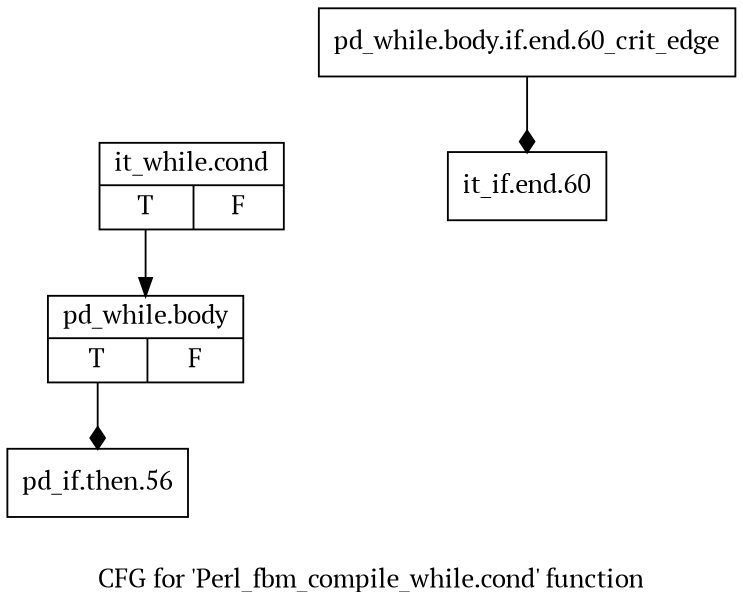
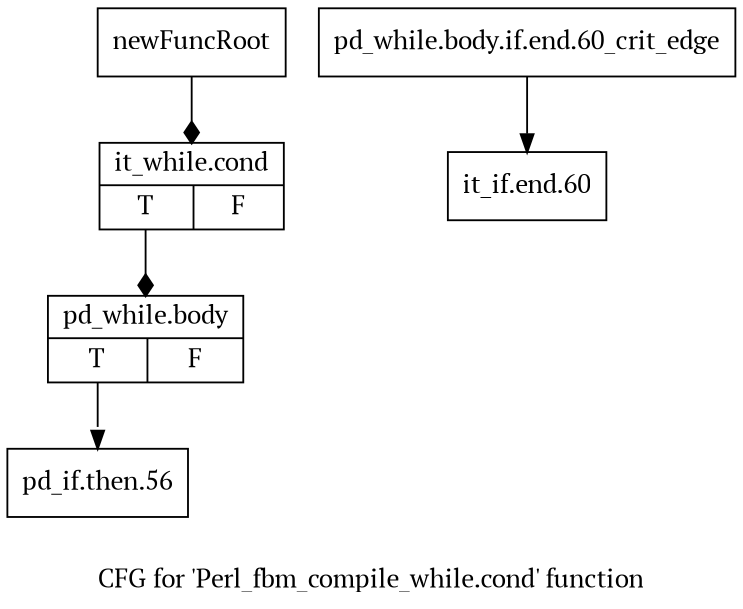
node "newFuncRoot": added
edge "pd_while.body.if.end.60_crit_edge" -> "it_if.end.60": arrowhead diamond -> normal
edge "it_while.cond" -> "pd_while.body": arrowhead normal -> diamond
edge "pd_while.body" -> "pd_if.then.56": arrowhead diamond -> normal
